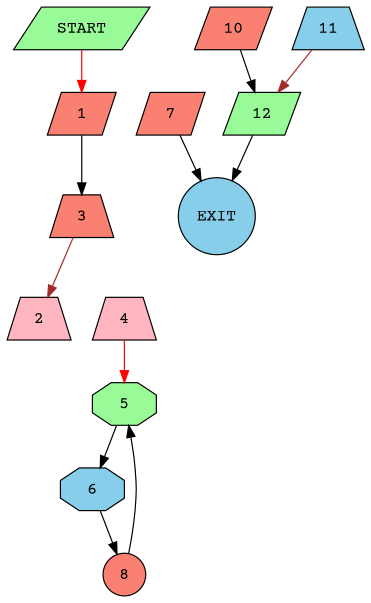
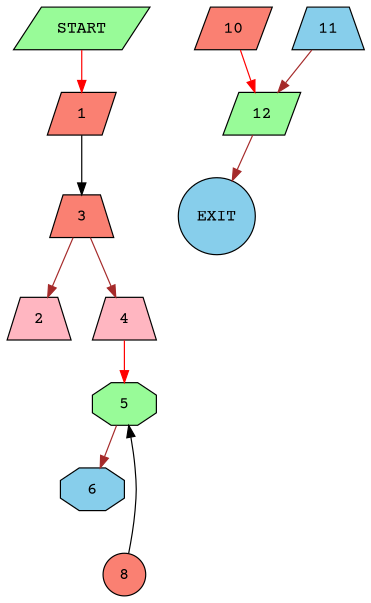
edge "10" -> "12": color black -> red
node "7": removed
edge "12" -> "EXIT": color black -> brown
edge "3" -> "4": added
edge "5" -> "6": color black -> brown
edge "6" -> "8": removed
